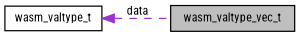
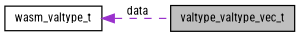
node "wasm_valtype_vec_t": label "wasm_valtype_vec_t" -> "valtype_valtype_vec_t"
